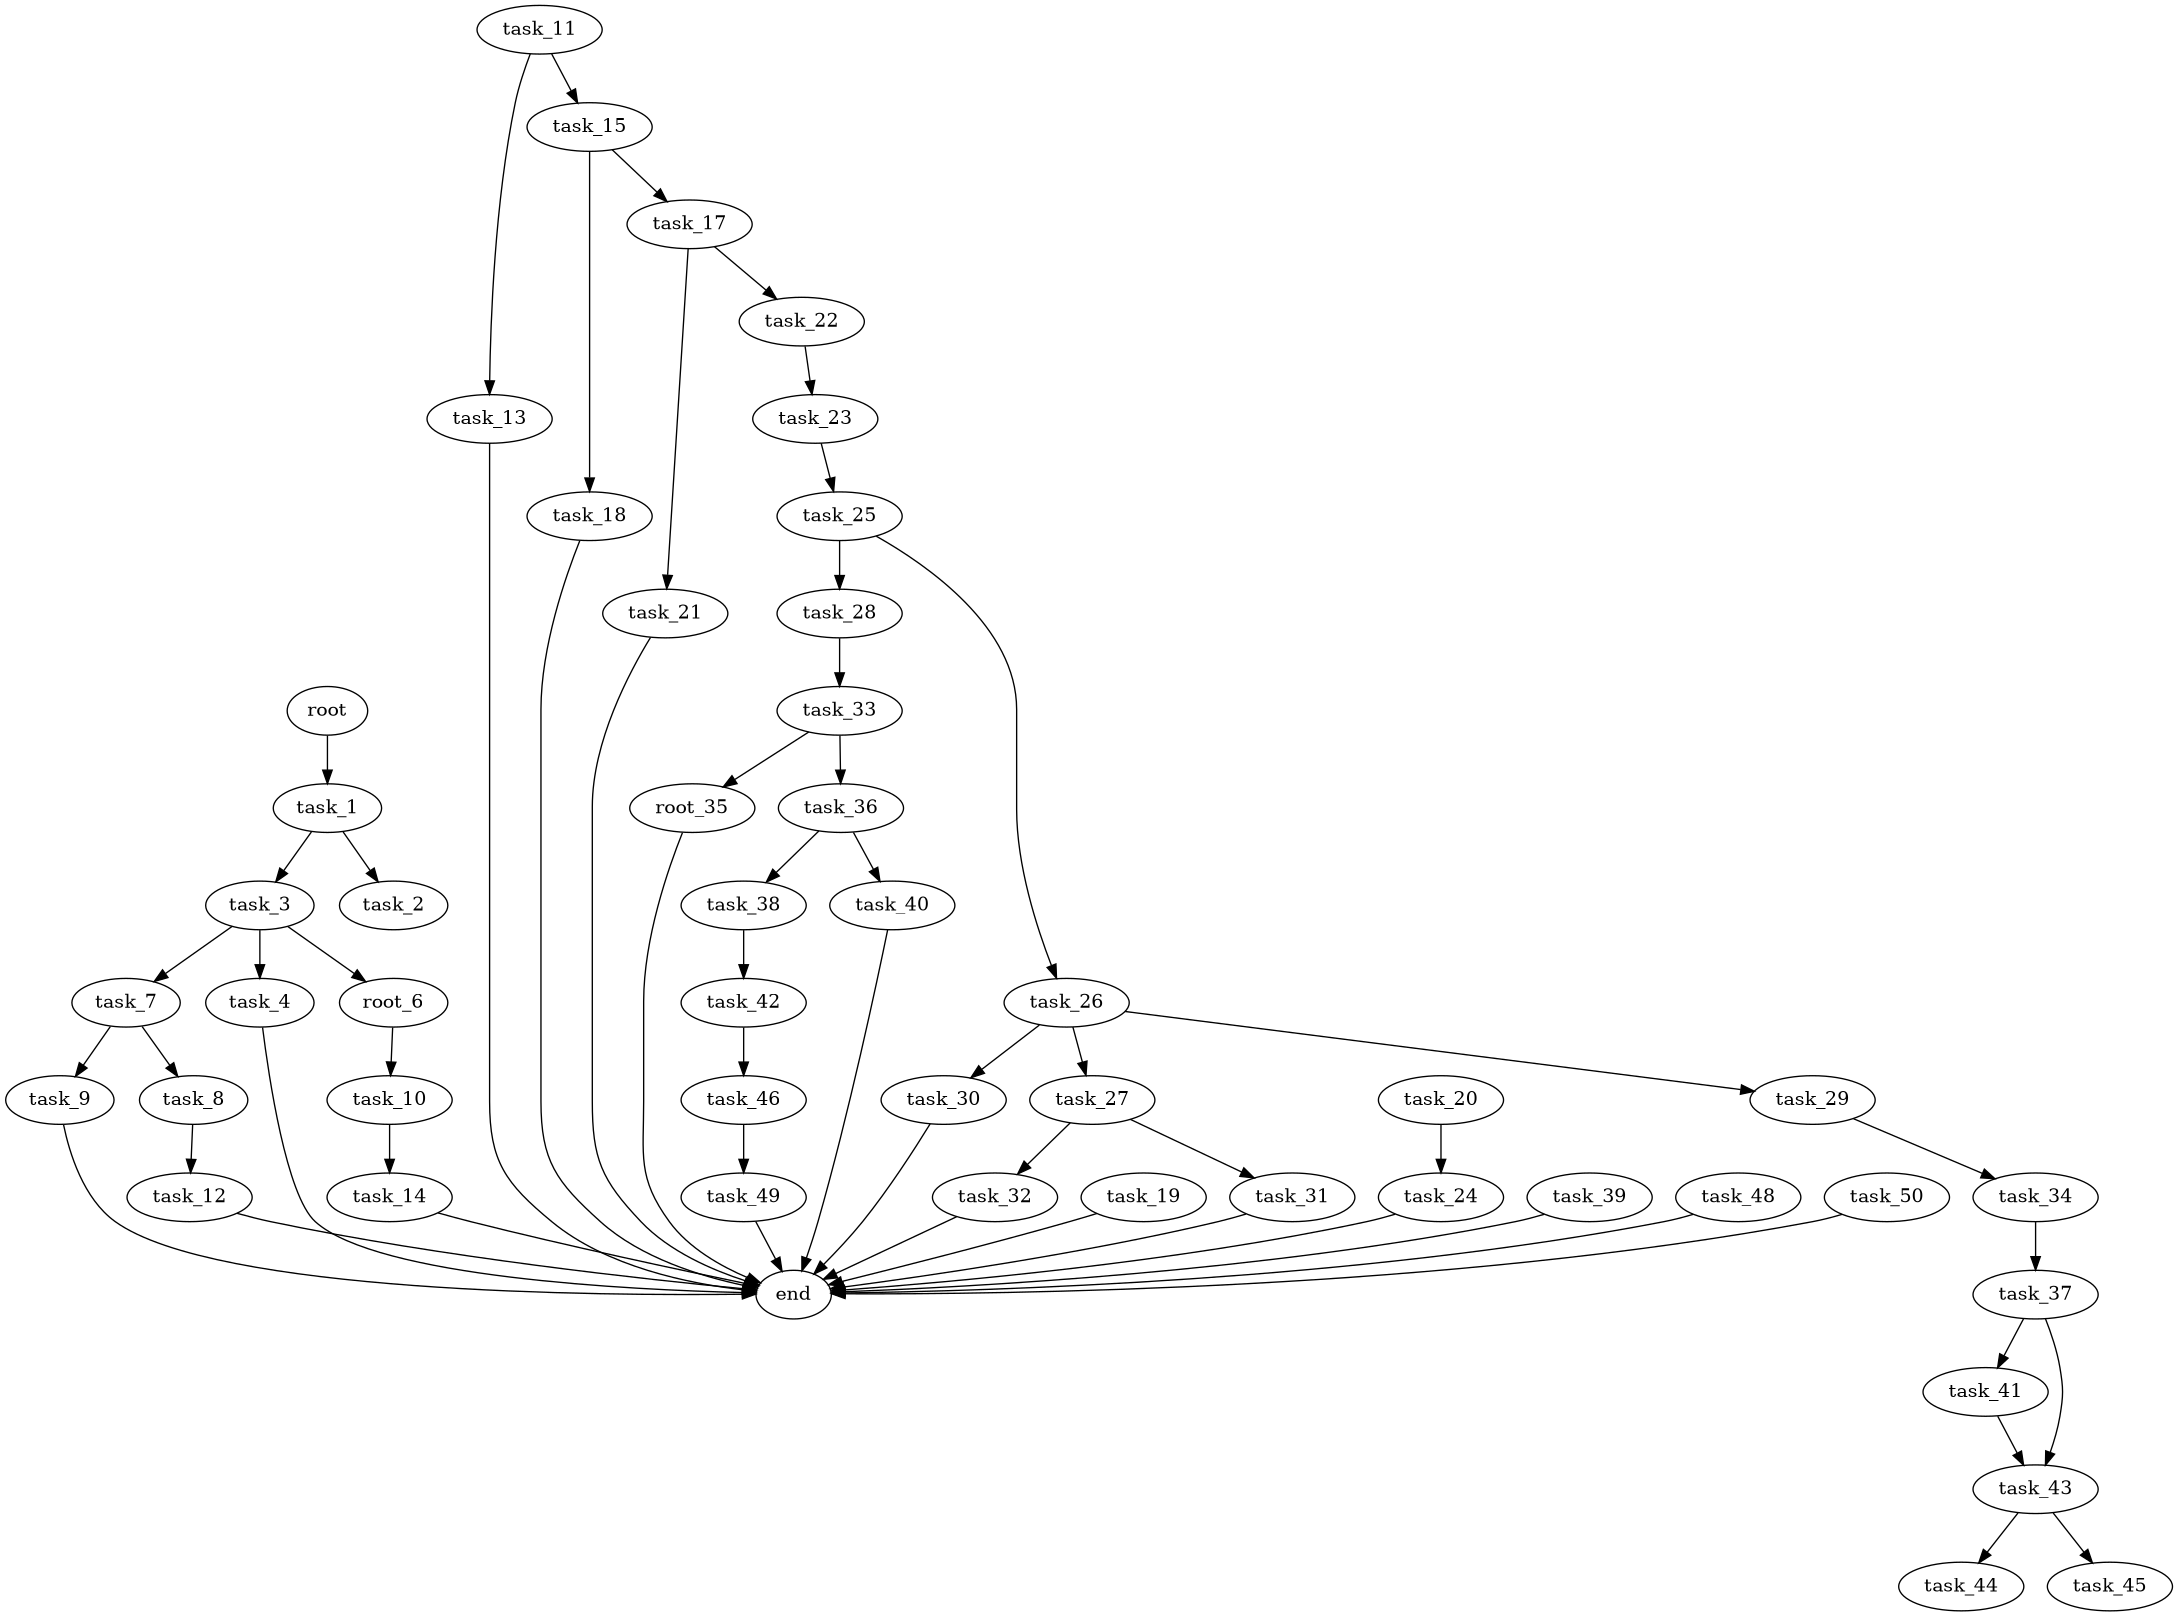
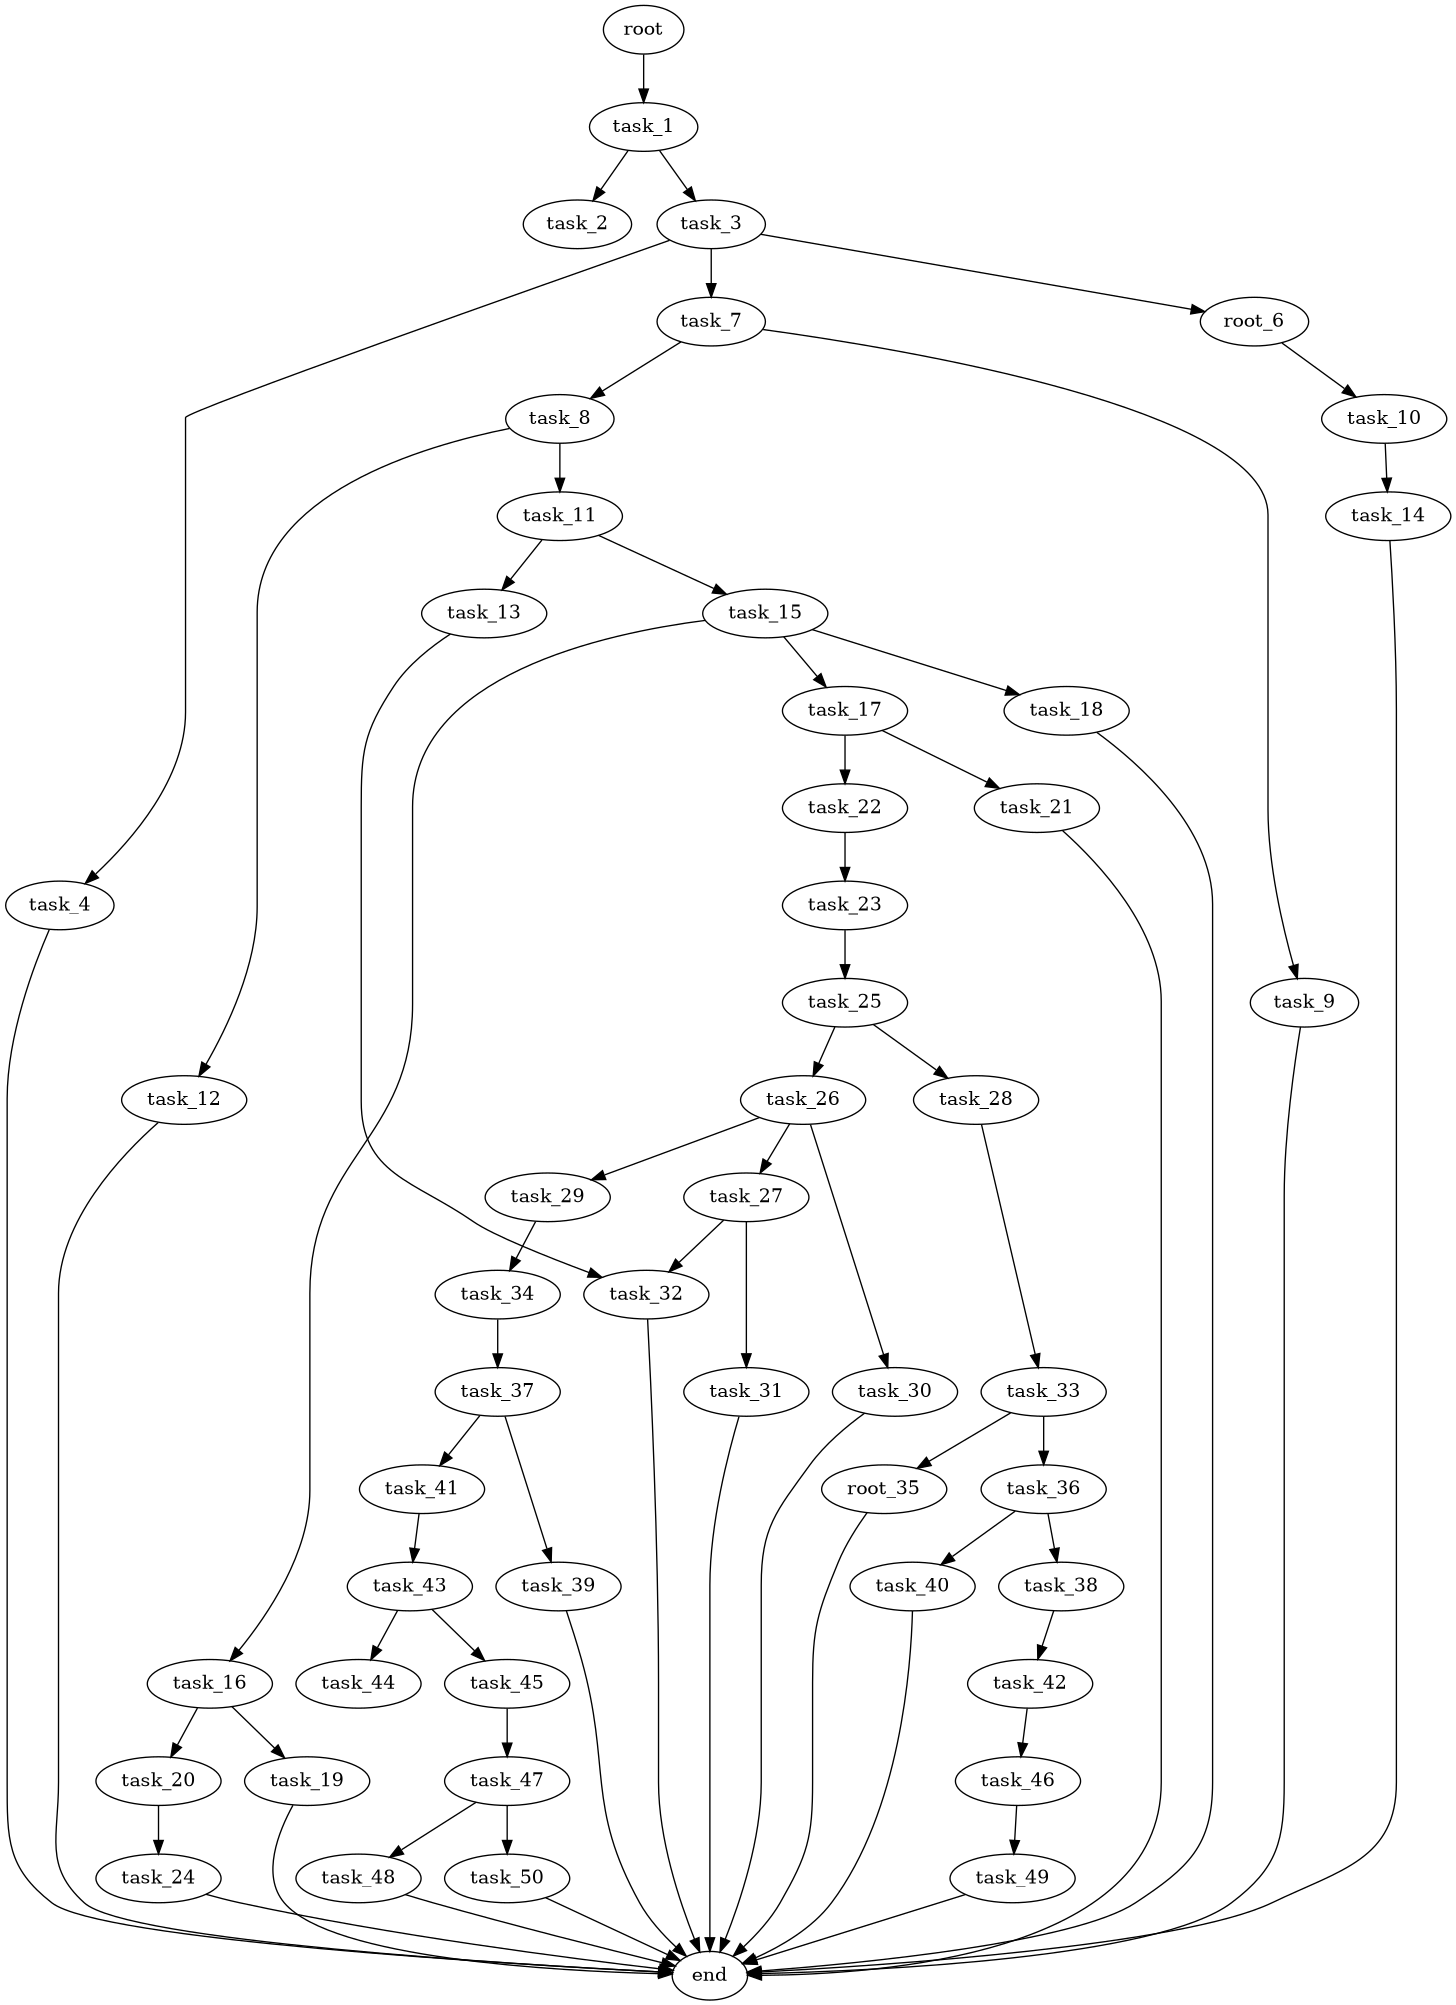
edge "task_8" -> "task_11": added
edge "task_13" -> "end": now "task_13" -> "task_32"
edge "task_37" -> "task_43": now "task_37" -> "task_39"
node "task_16": added
node "task_47": added
